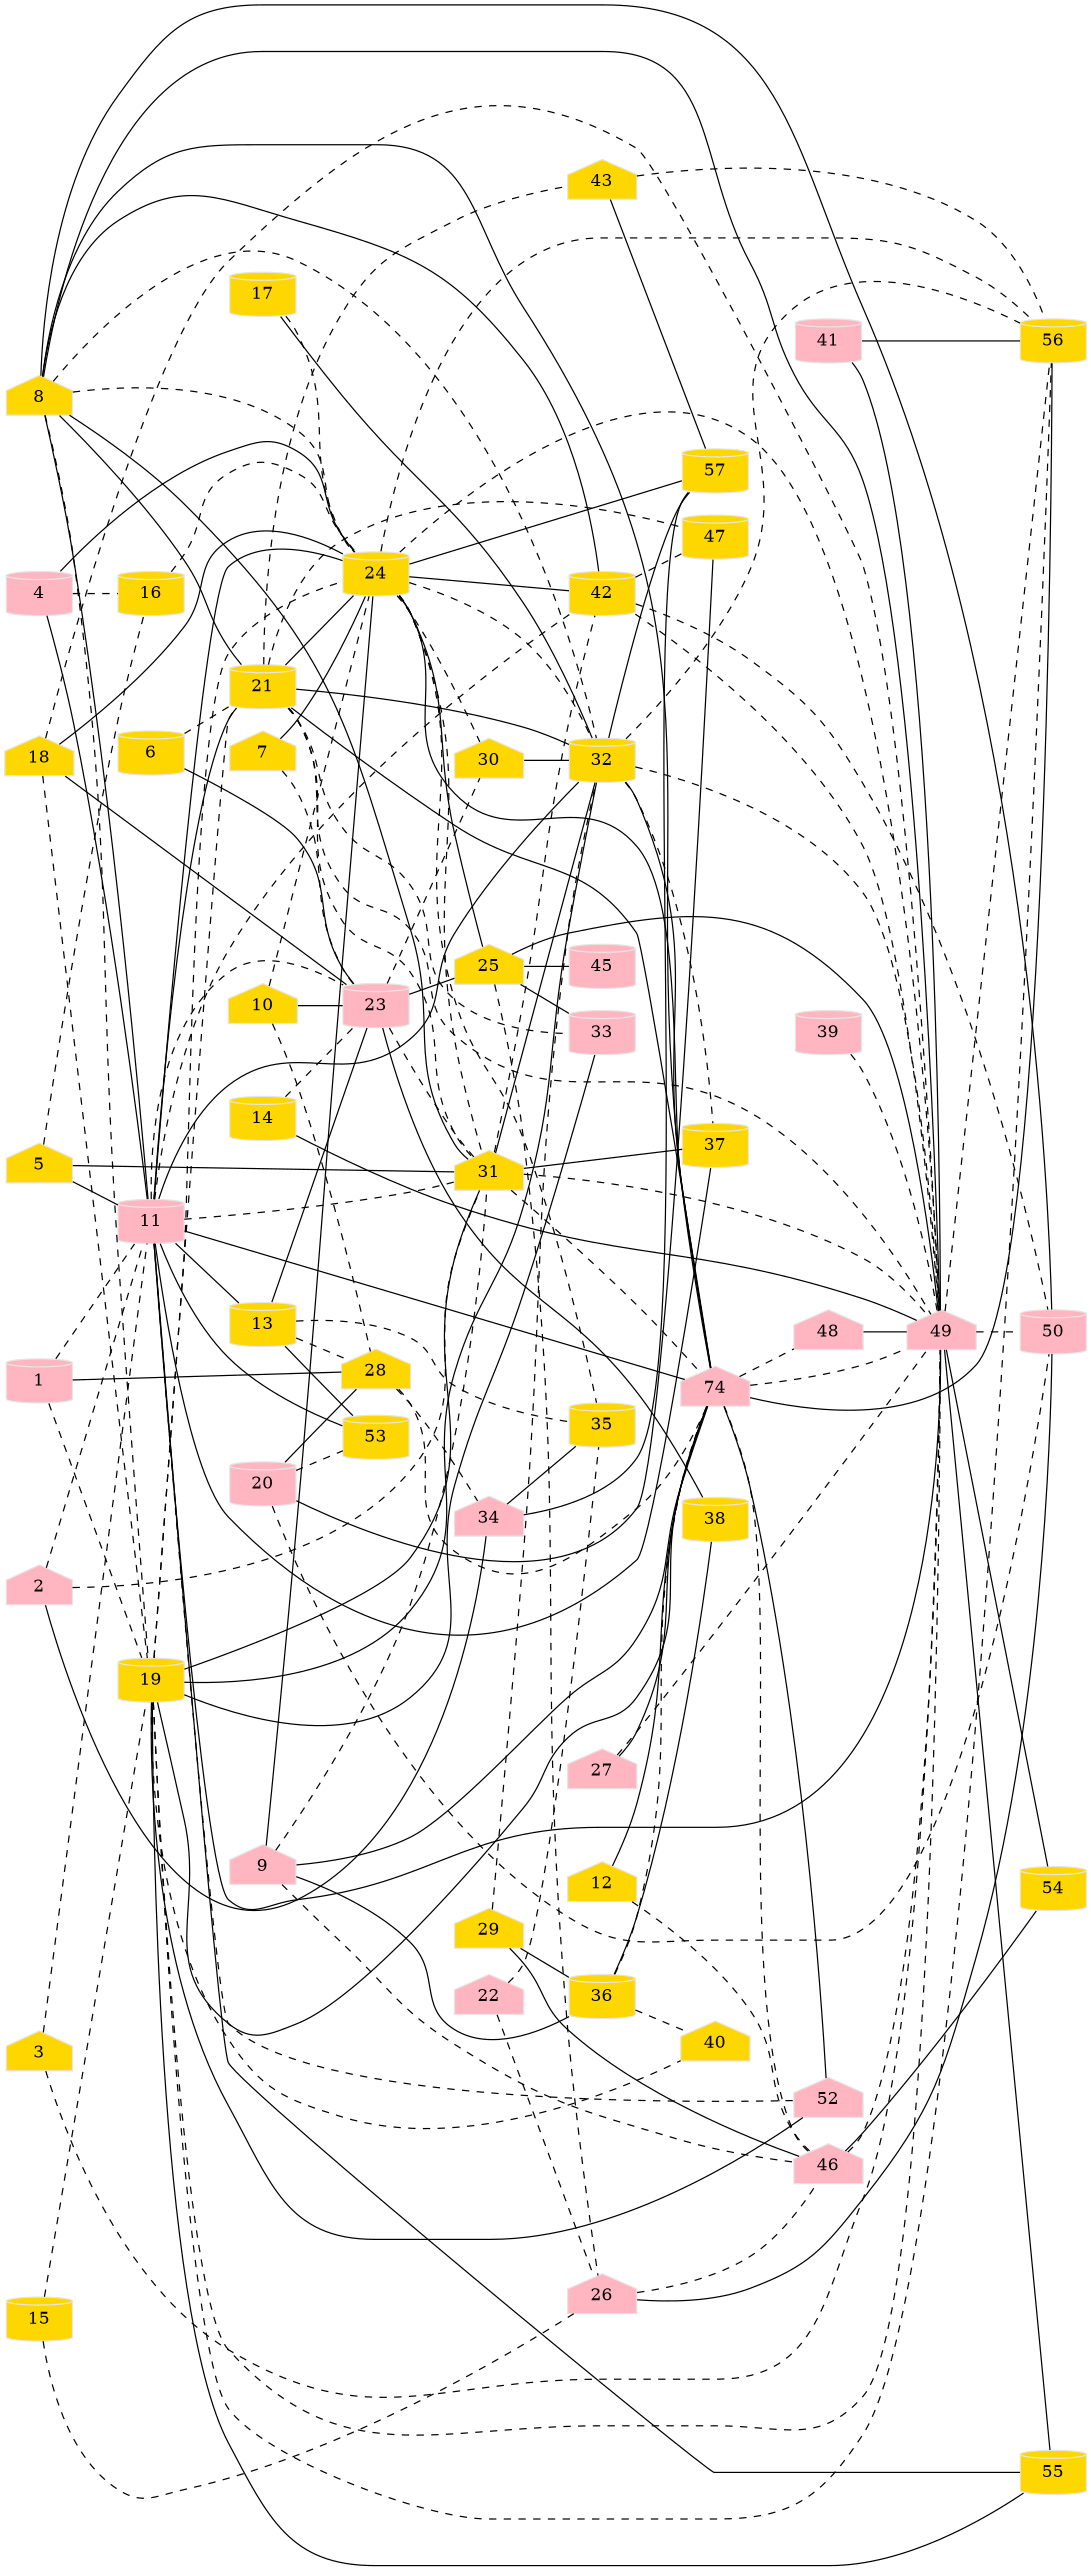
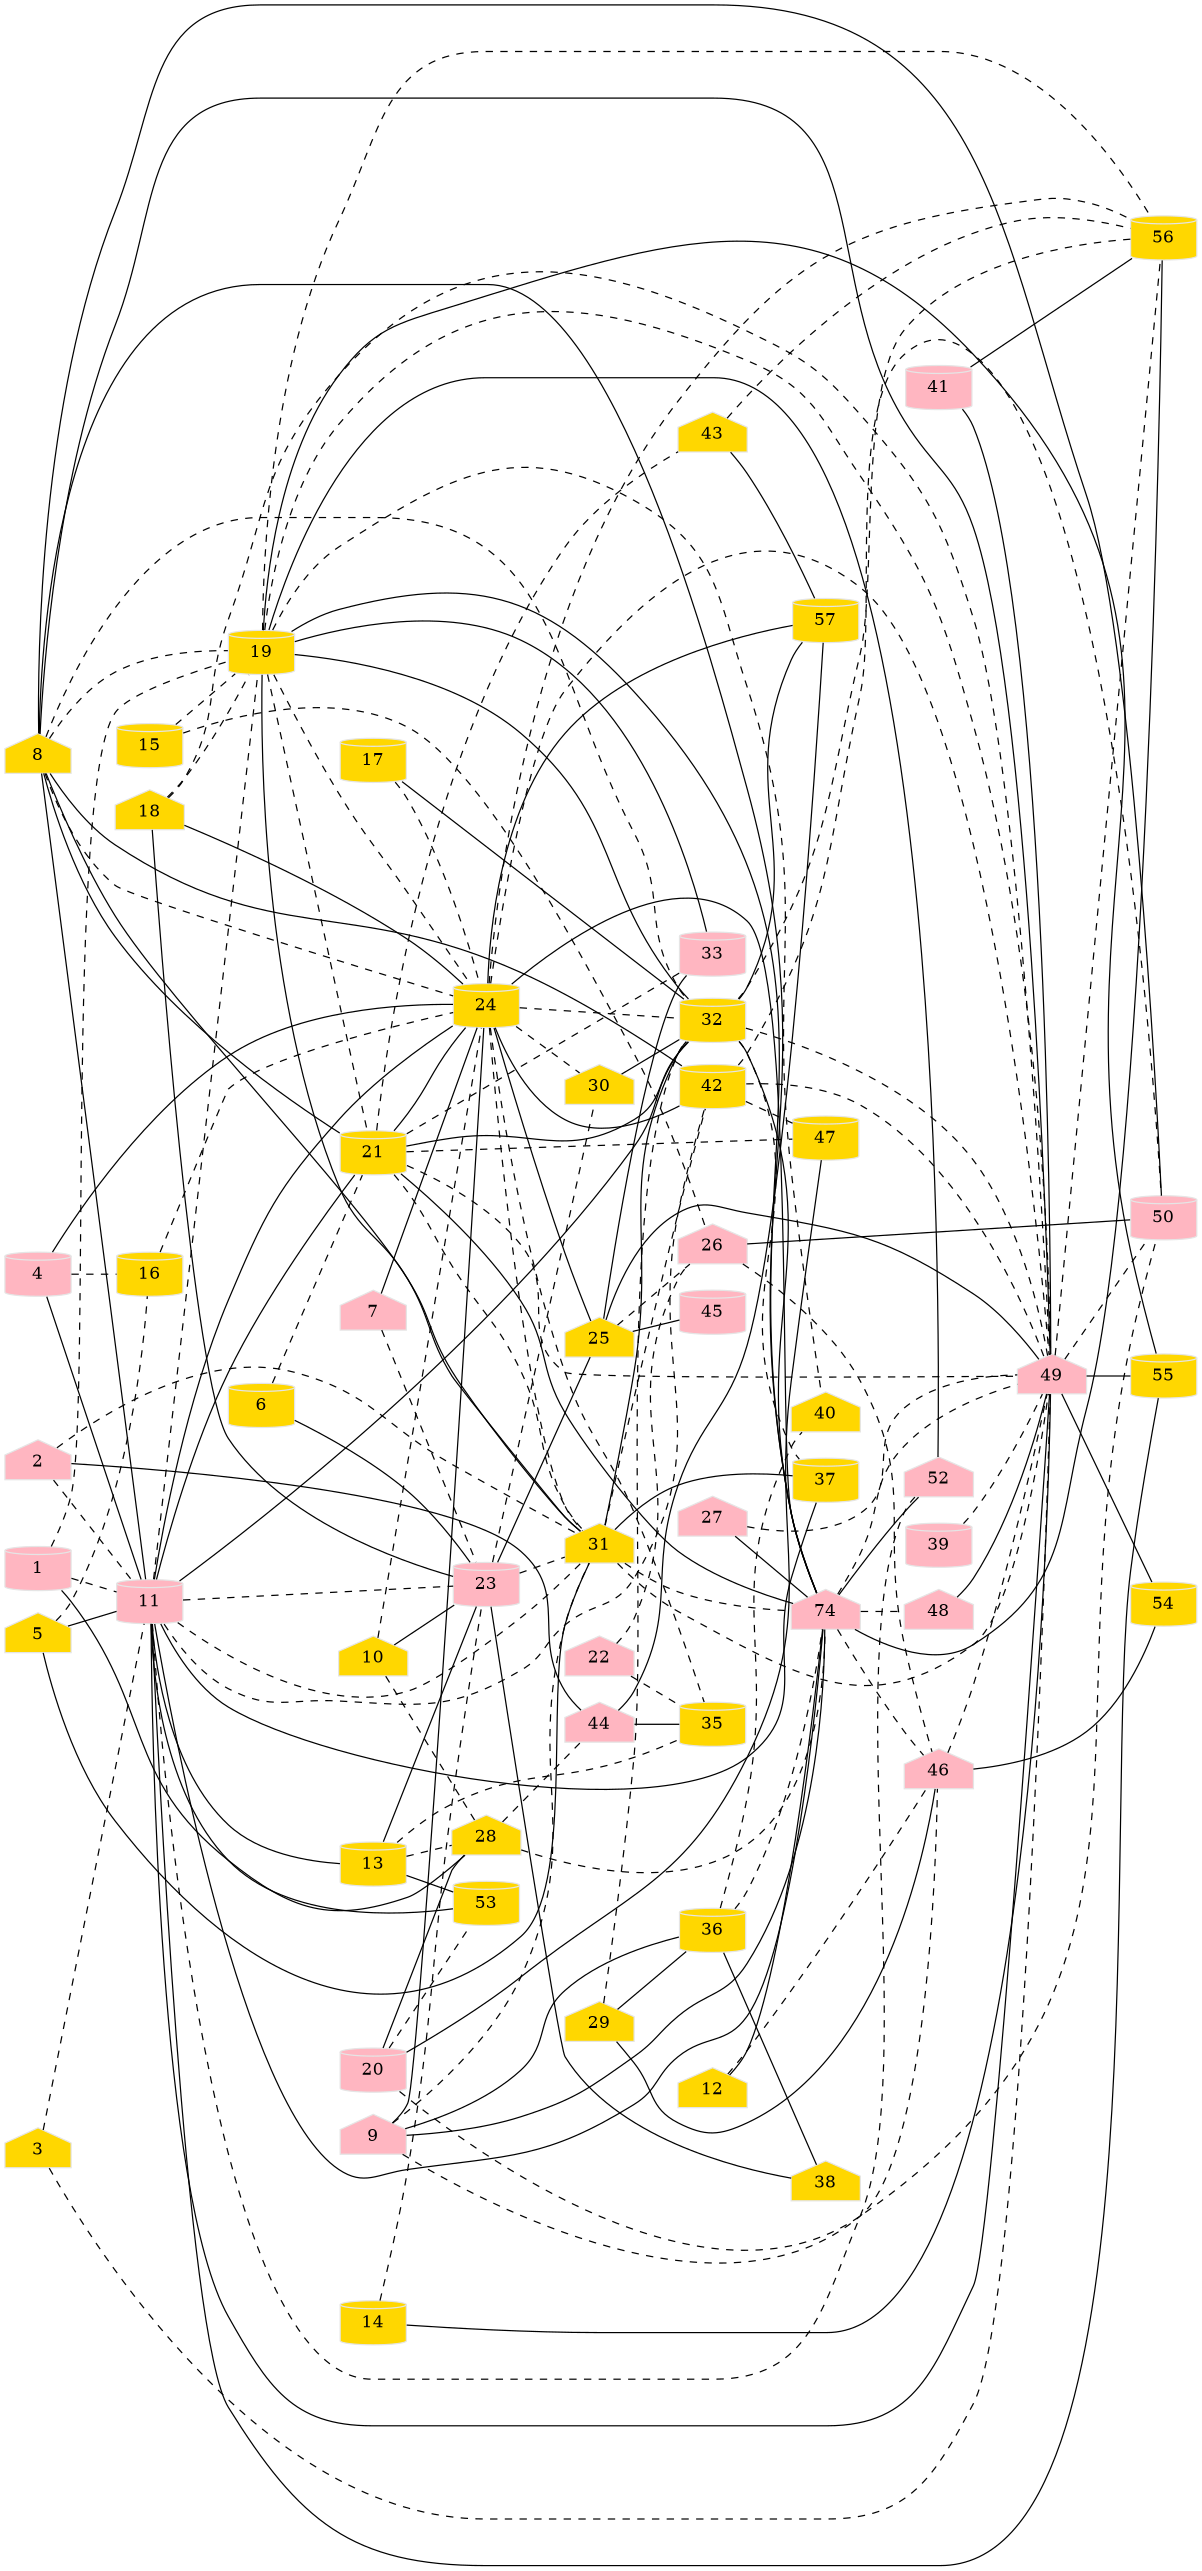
node "7": fillcolor gold -> lightpink
edge "19" -- "11": added
node "34": label "34" -> "44"
node "38": shape cylinder -> house
